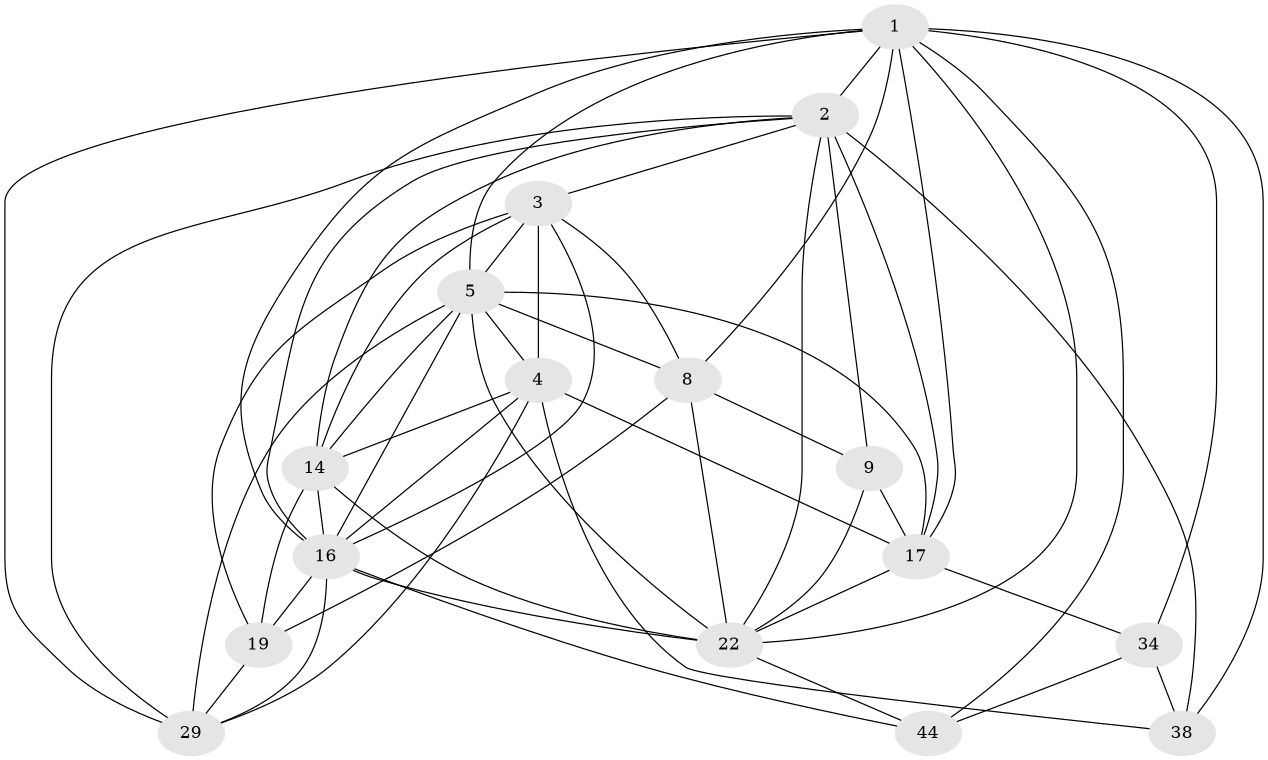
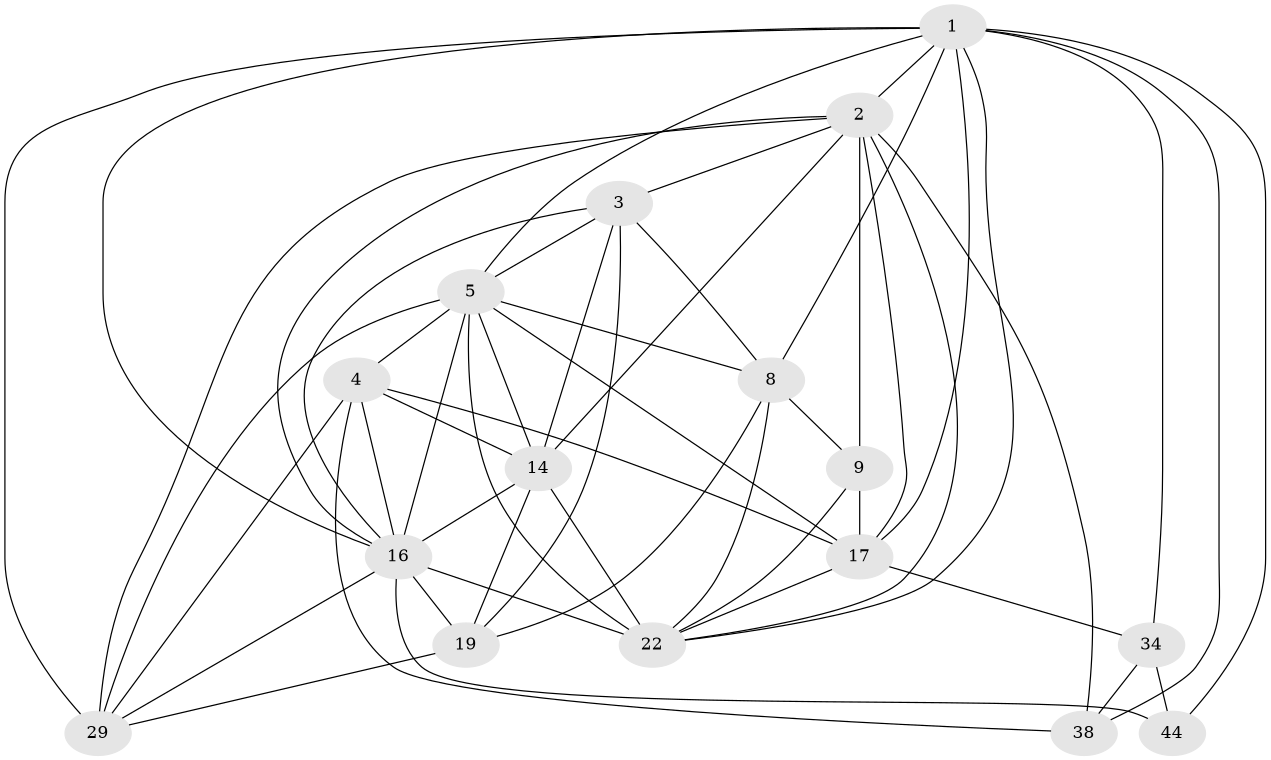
edge "3" -- "4": removed
edge "22" -- "44": removed
